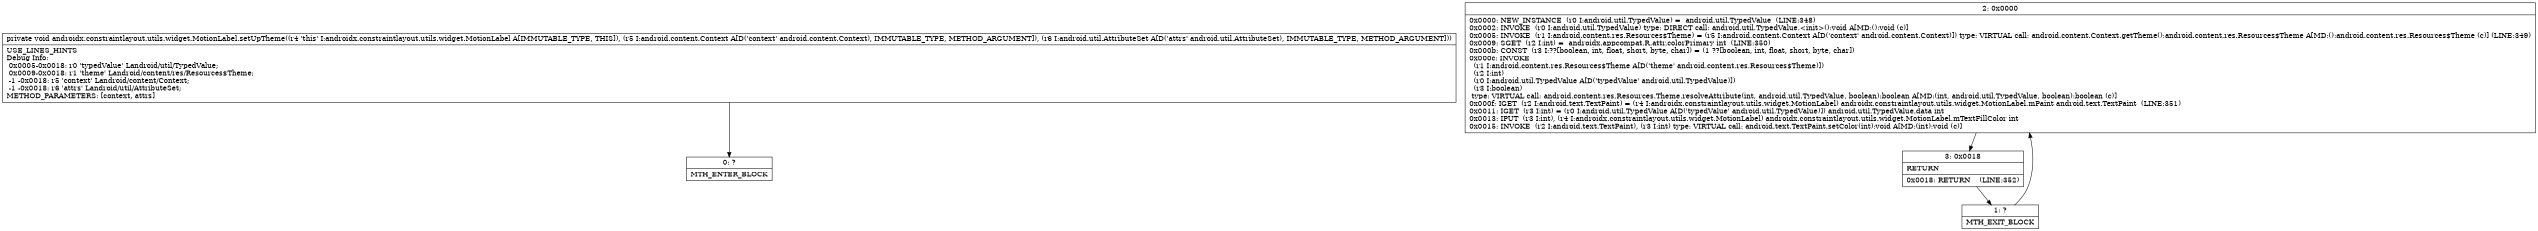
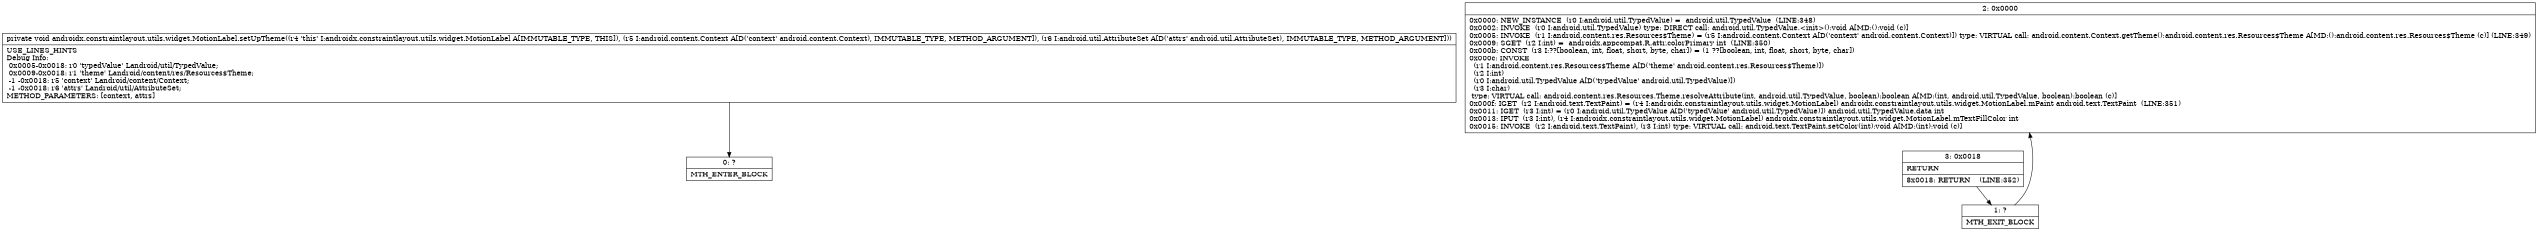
node "2: 0x0000": text "(r3 I:boolean)" -> "(r3 I:char)"
edge "2: 0x0000" -> "3: 0x0018": removed
node "3: 0x0018": text "0x0018: RETURN    (LINE:352)" -> "8x0018: RETURN    (LINE:352)"
